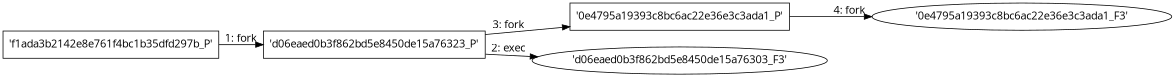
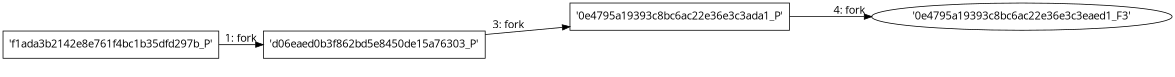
node "'0e4795a19393c8bc6ac22e36e3c3ada1_F3'": label "'0e4795a19393c8bc6ac22e36e3c3ada1_F3'" -> "'0e4795a19393c8bc6ac22e36e3c3eaed1_F3'"
node "'d06eaed0b3f862bd5e8450de15a76323_P'": label "'d06eaed0b3f862bd5e8450de15a76323_P'" -> "'d06eaed0b3f862bd5e8450de15a76303_P'"
node "'d06eaed0b3f862bd5e8450de15a76303_F3'": removed
